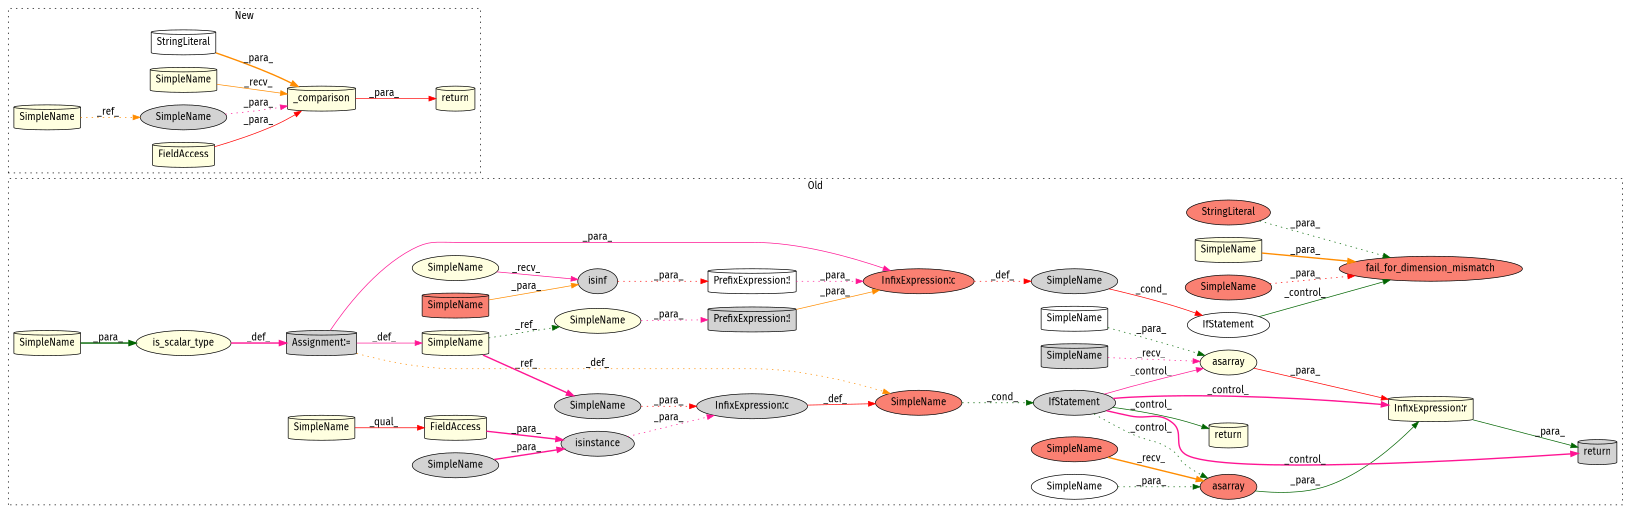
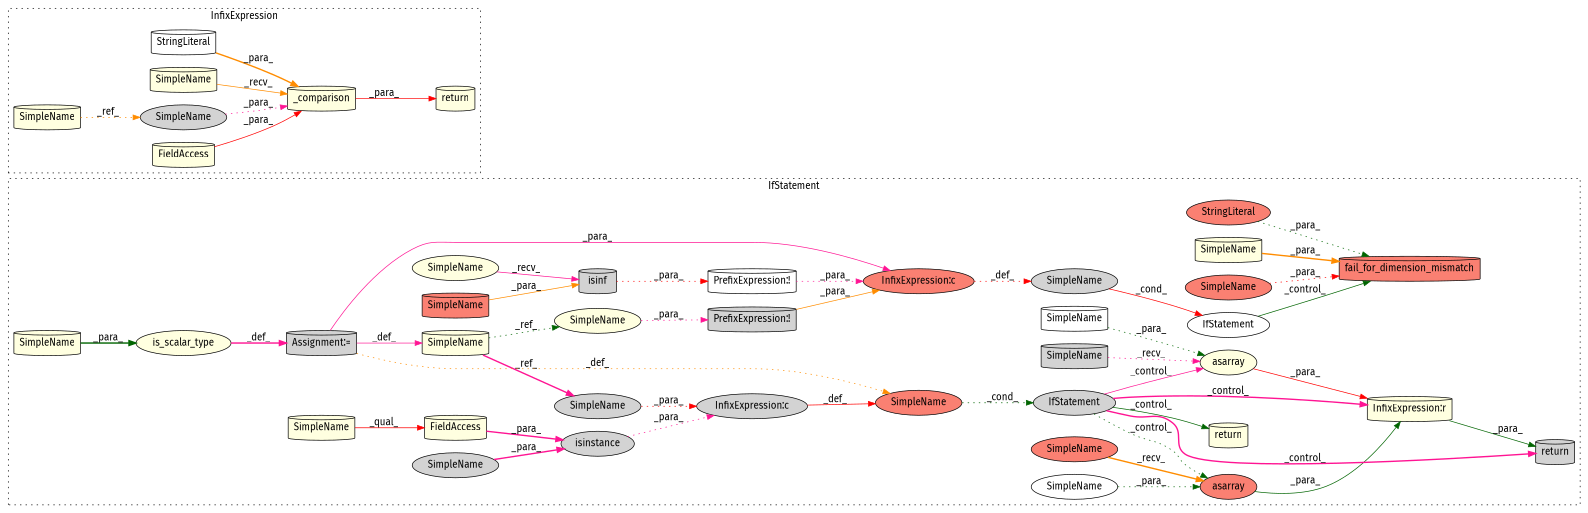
cluster "New": label "New" -> "InfixExpression"
cluster "Old": label "Old" -> "IfStatement"
node "fail_for_dimension_mismatch": shape ellipse -> cylinder
node "isinf": shape ellipse -> cylinder
